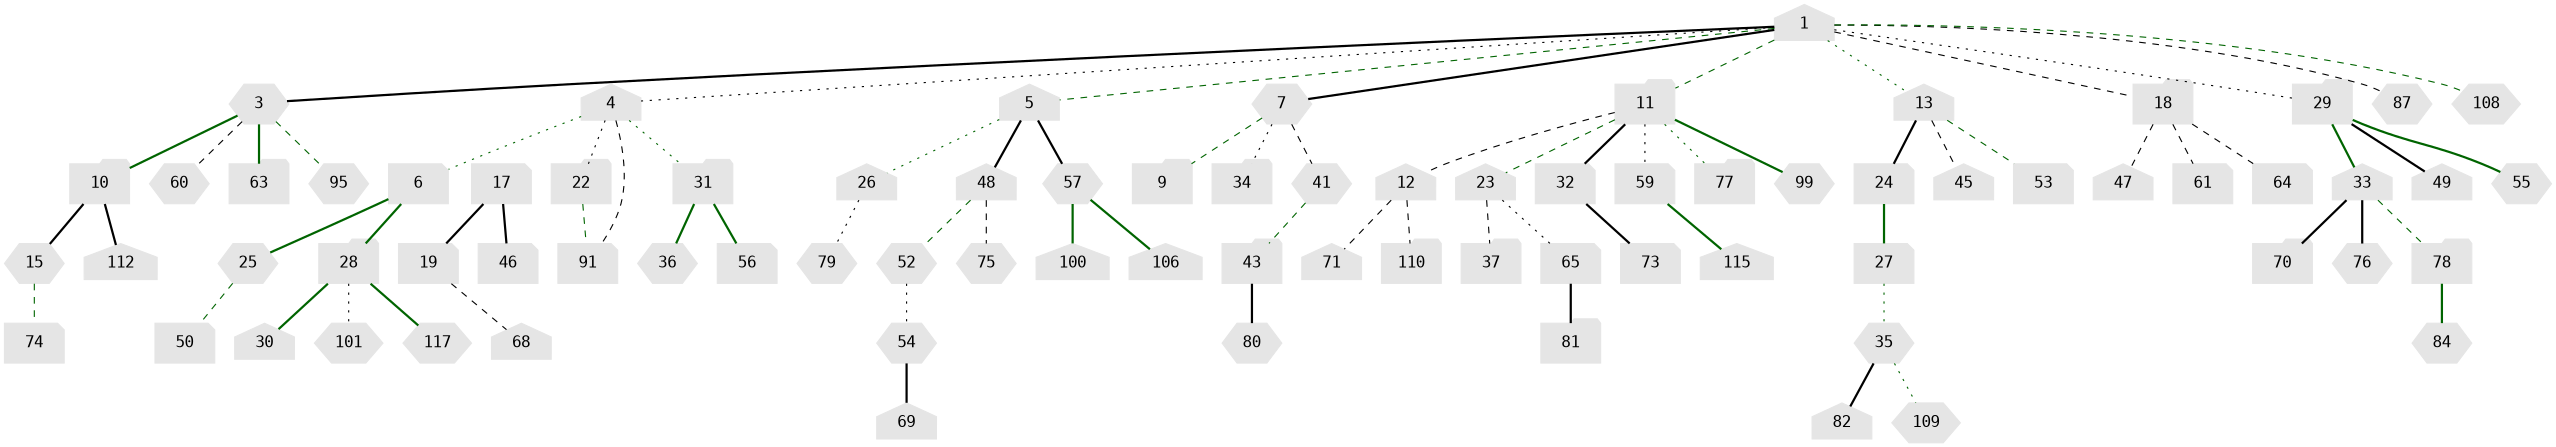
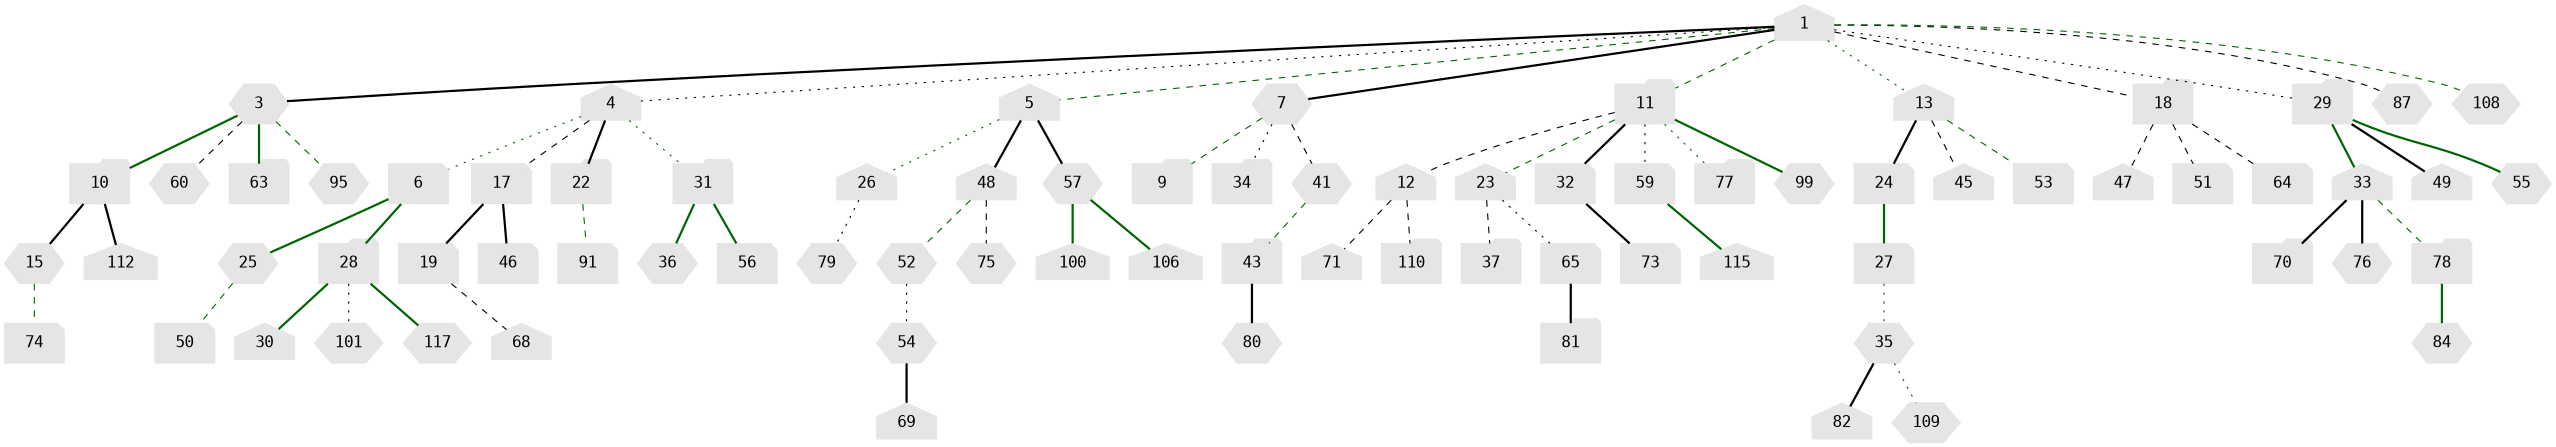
edge "4" -- "22": style dotted -> bold
edge "4" -- "91": now "4" -- "17"
node "61": label "61" -> "51"
